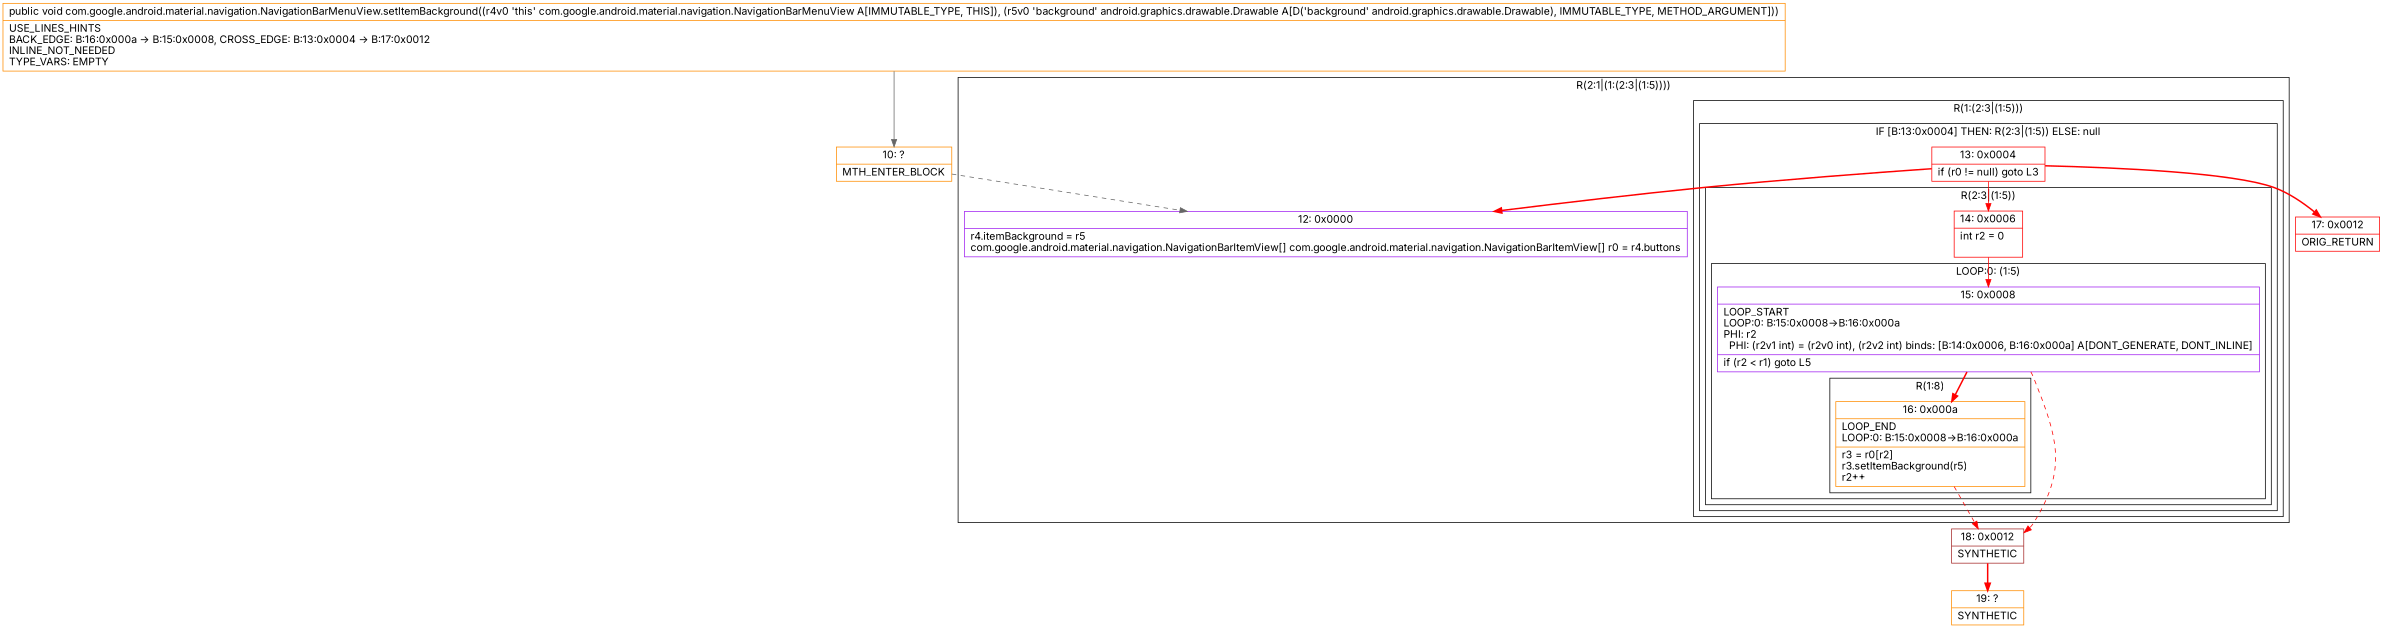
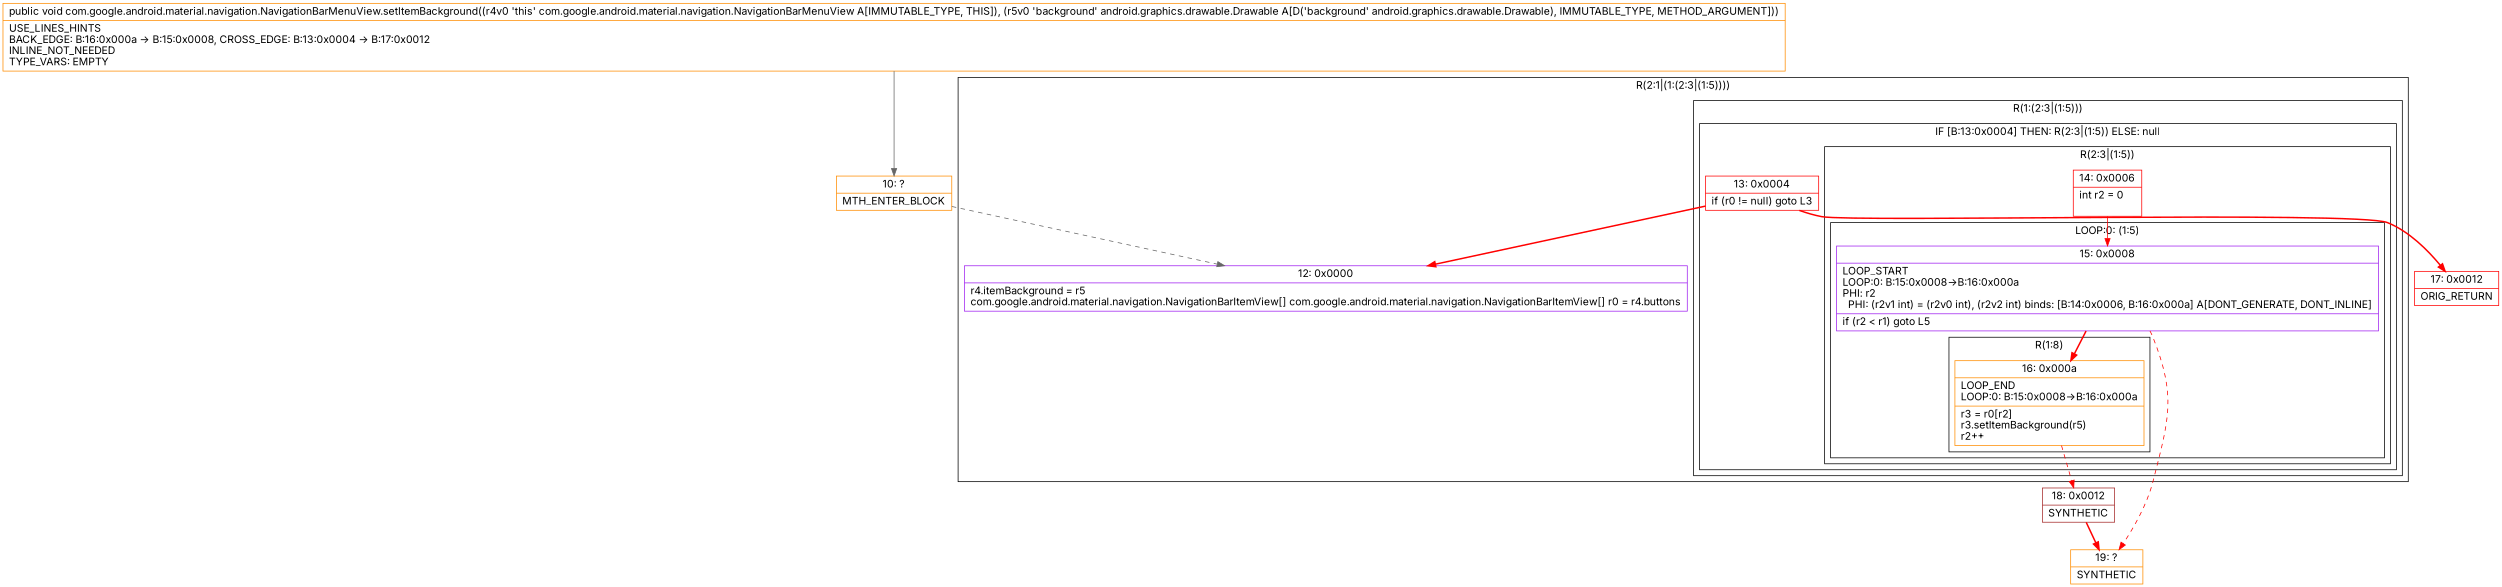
edge "13: 0x0004" -> "14: 0x0006": removed
edge "15: 0x0008" -> "18: 0x0012": now "15: 0x0008" -> "19: ?"
